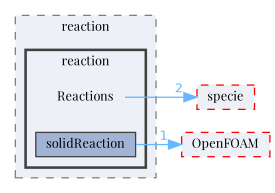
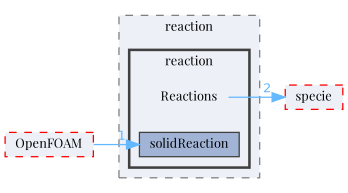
edge "solidReaction" -> "OpenFOAM": reversed
